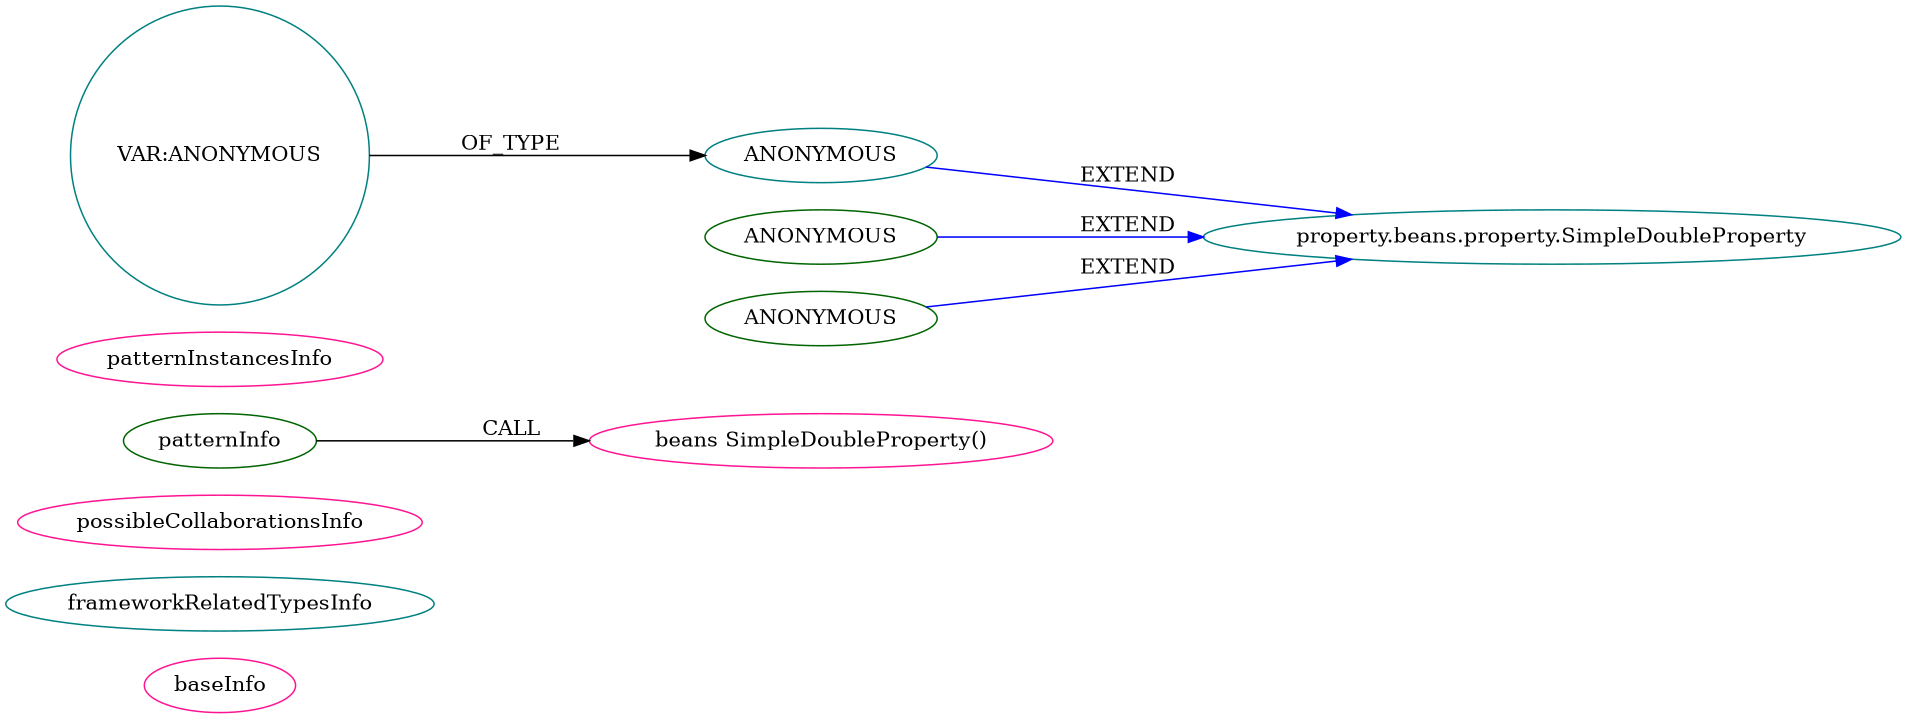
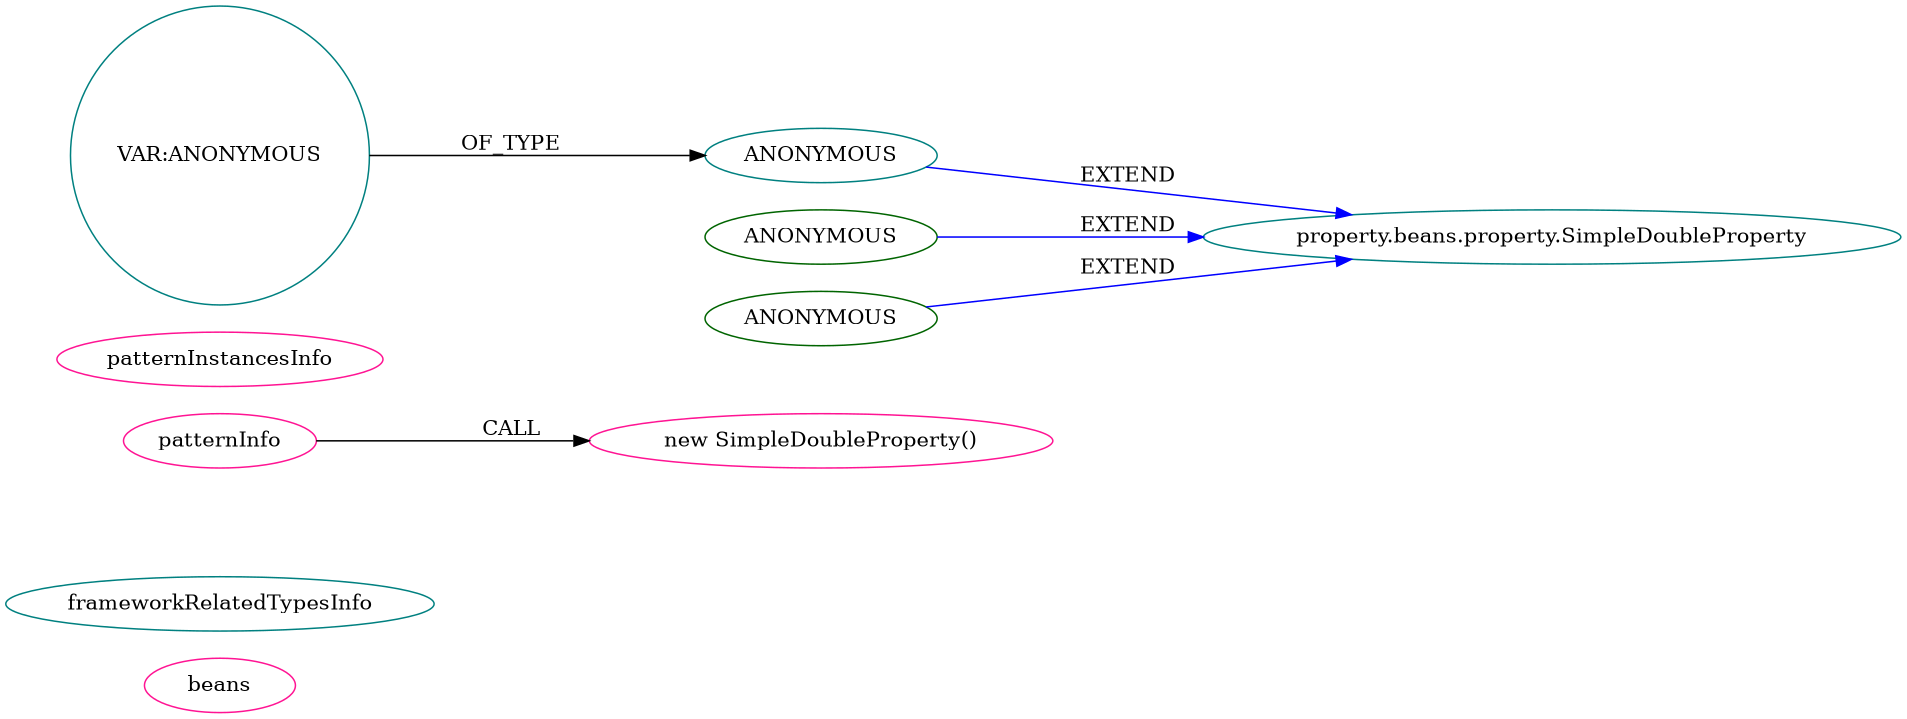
node "patternInfo": color darkgreen -> deeppink
node "beans SimpleDoubleProperty()": label "beans SimpleDoubleProperty()" -> "new SimpleDoubleProperty()"
node "possibleCollaborationsInfo": removed
node "baseInfo": label "baseInfo" -> "beans"
